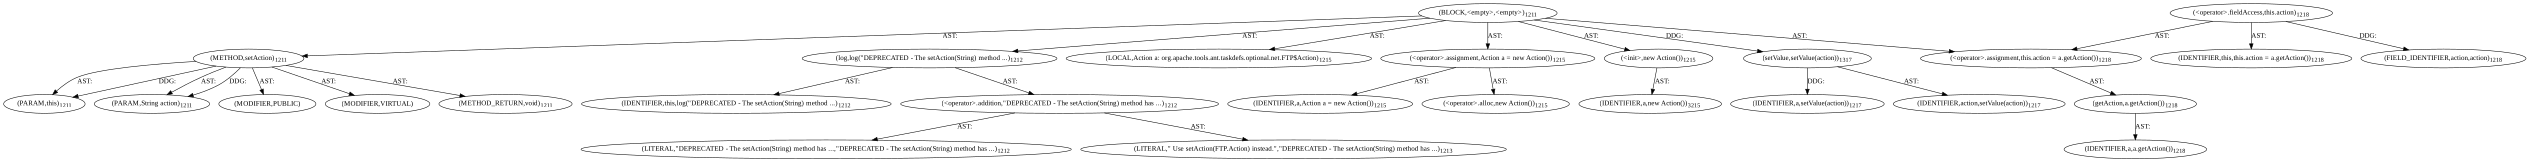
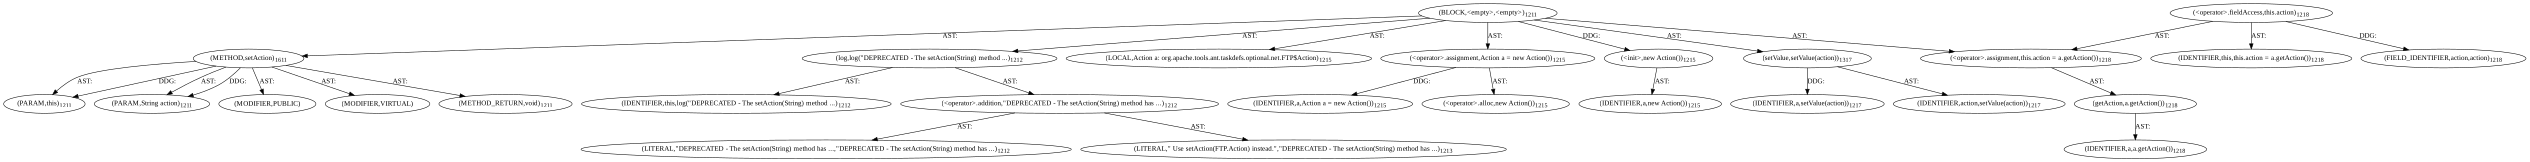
edge "(BLOCK,<empty>,<empty>)" -> "(<init>,new Action())": label "AST: " -> "DDG: "
edge "(BLOCK,<empty>,<empty>)" -> "(setValue,setValue(action))": label "DDG: " -> "AST: "
node "(METHOD,setAction)": text "1211" -> "1611"
edge "(<operator>.assignment,Action a = new Action())" -> "(IDENTIFIER,a,Action a = new Action())": label "AST: " -> "DDG: "
node "(IDENTIFIER,a,new Action())": text "3215" -> "1215"
